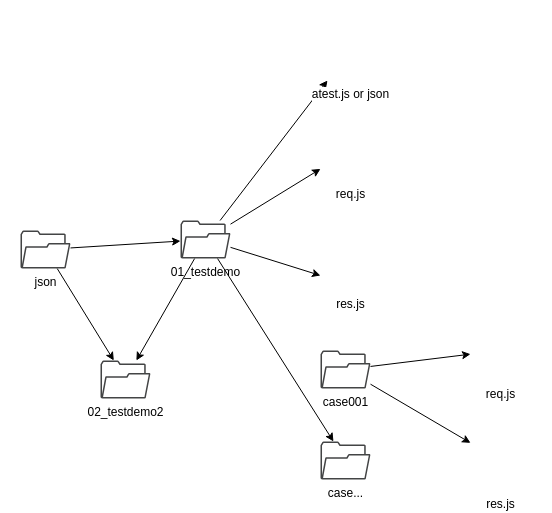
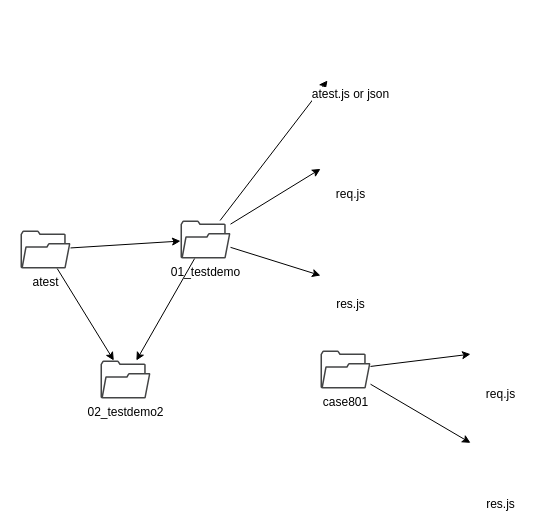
node "json": label "json" -> "atest"
edge "01_testdemo" -> "case...": removed
node "case001": label "case001" -> "case801"
node "case...": removed
